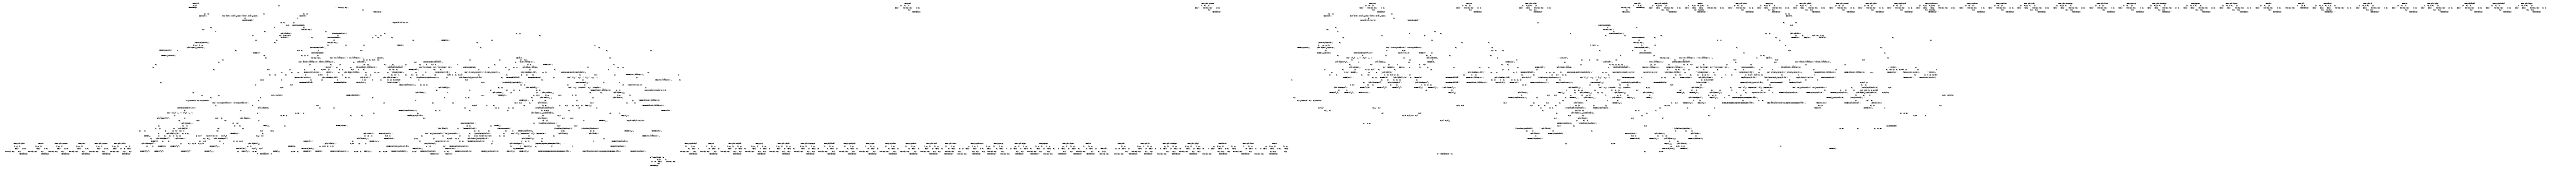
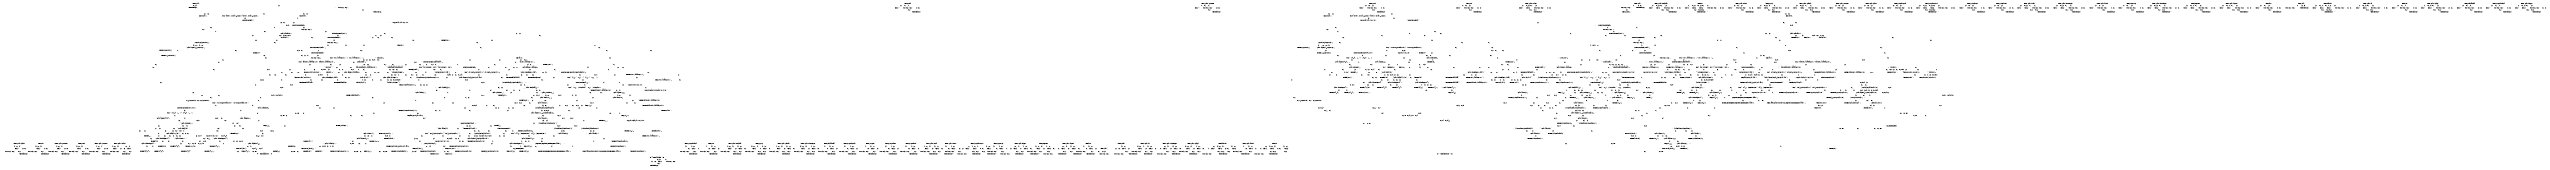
node "(IDENTIFIER,s,*s && l<len)": added
